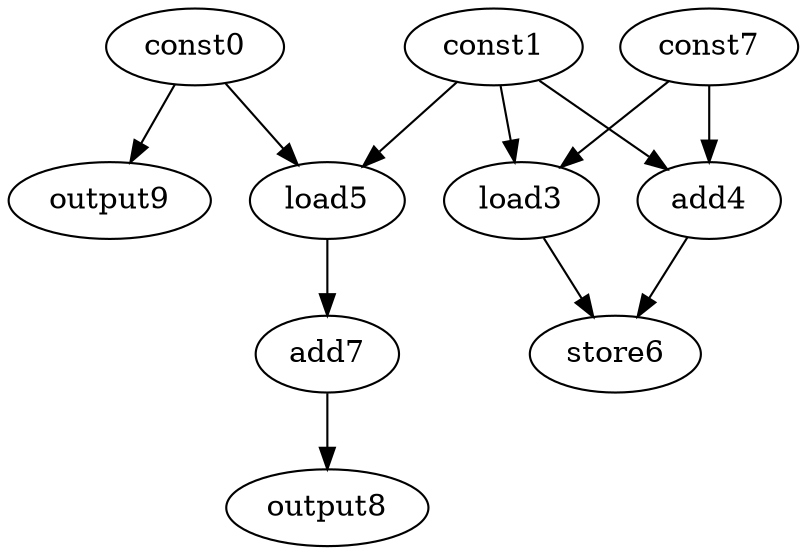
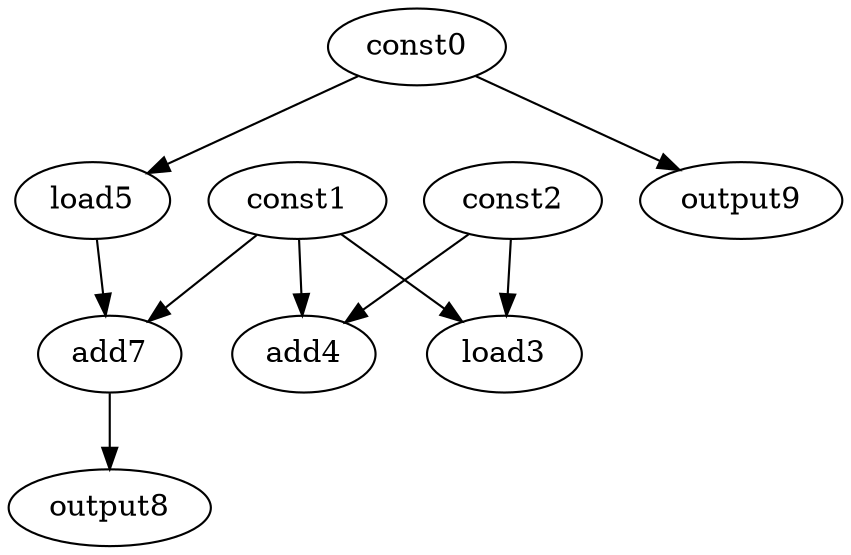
node "const7": label "const7" -> "const2"
edge "const1" -> "load5": now "const1" -> "add7"
node "store6": removed
